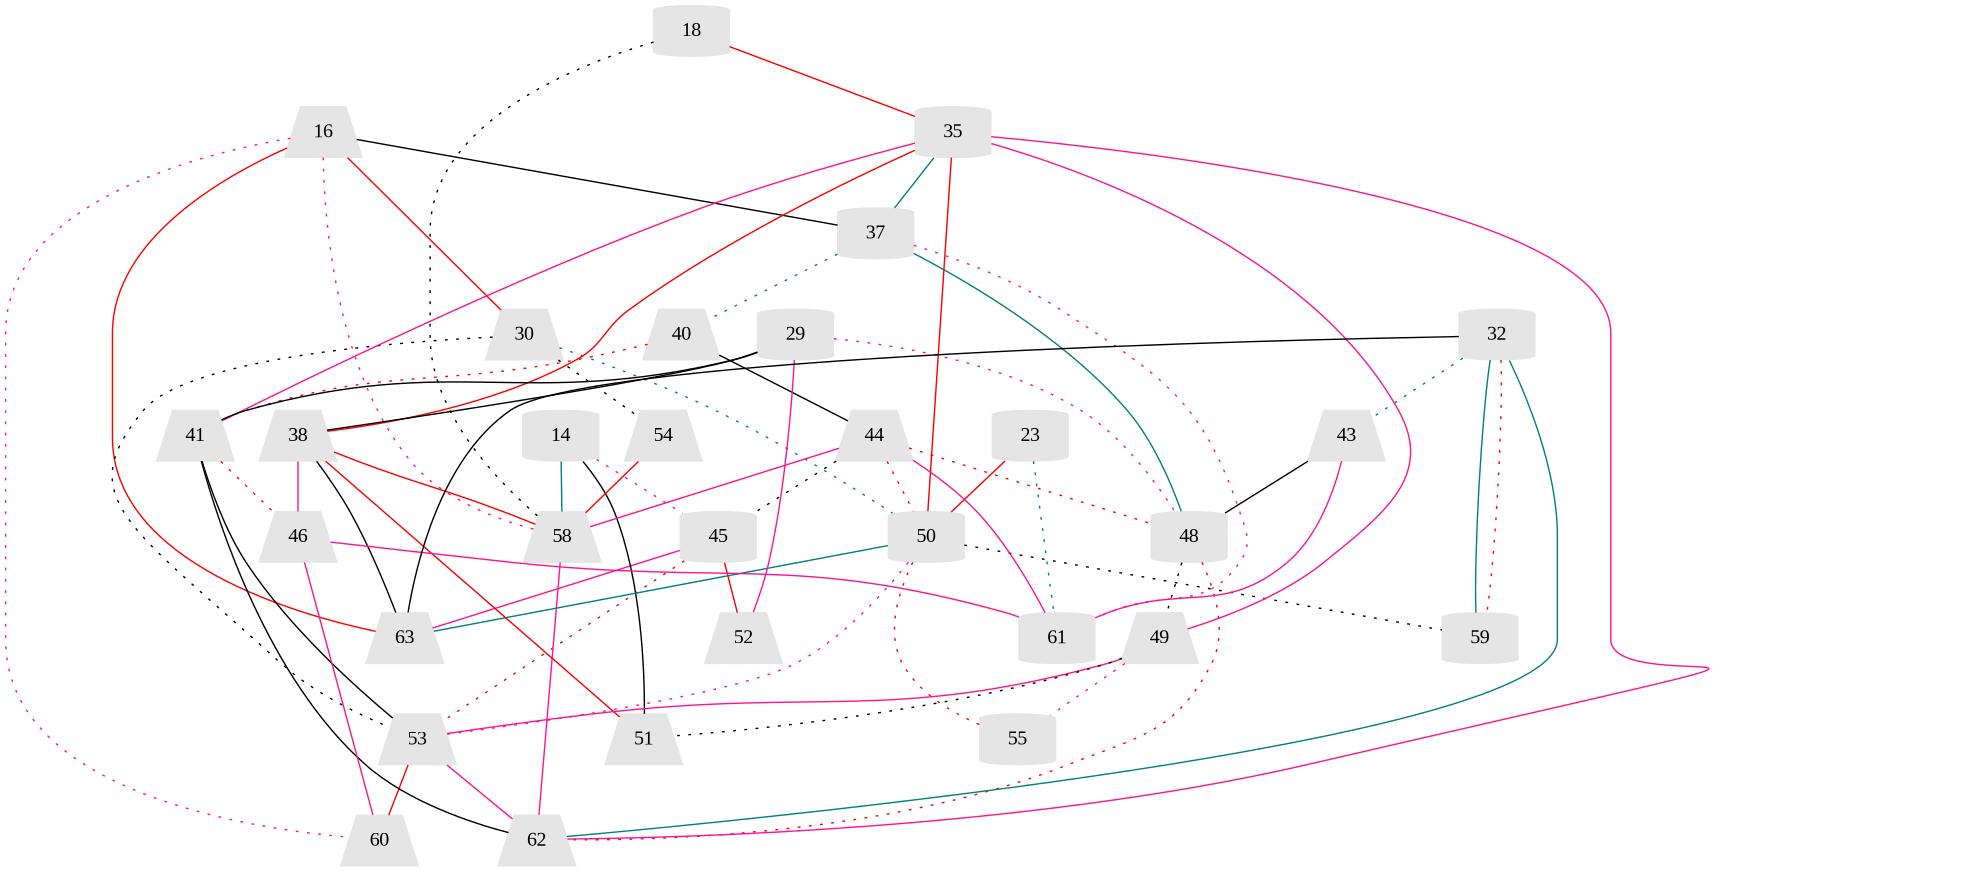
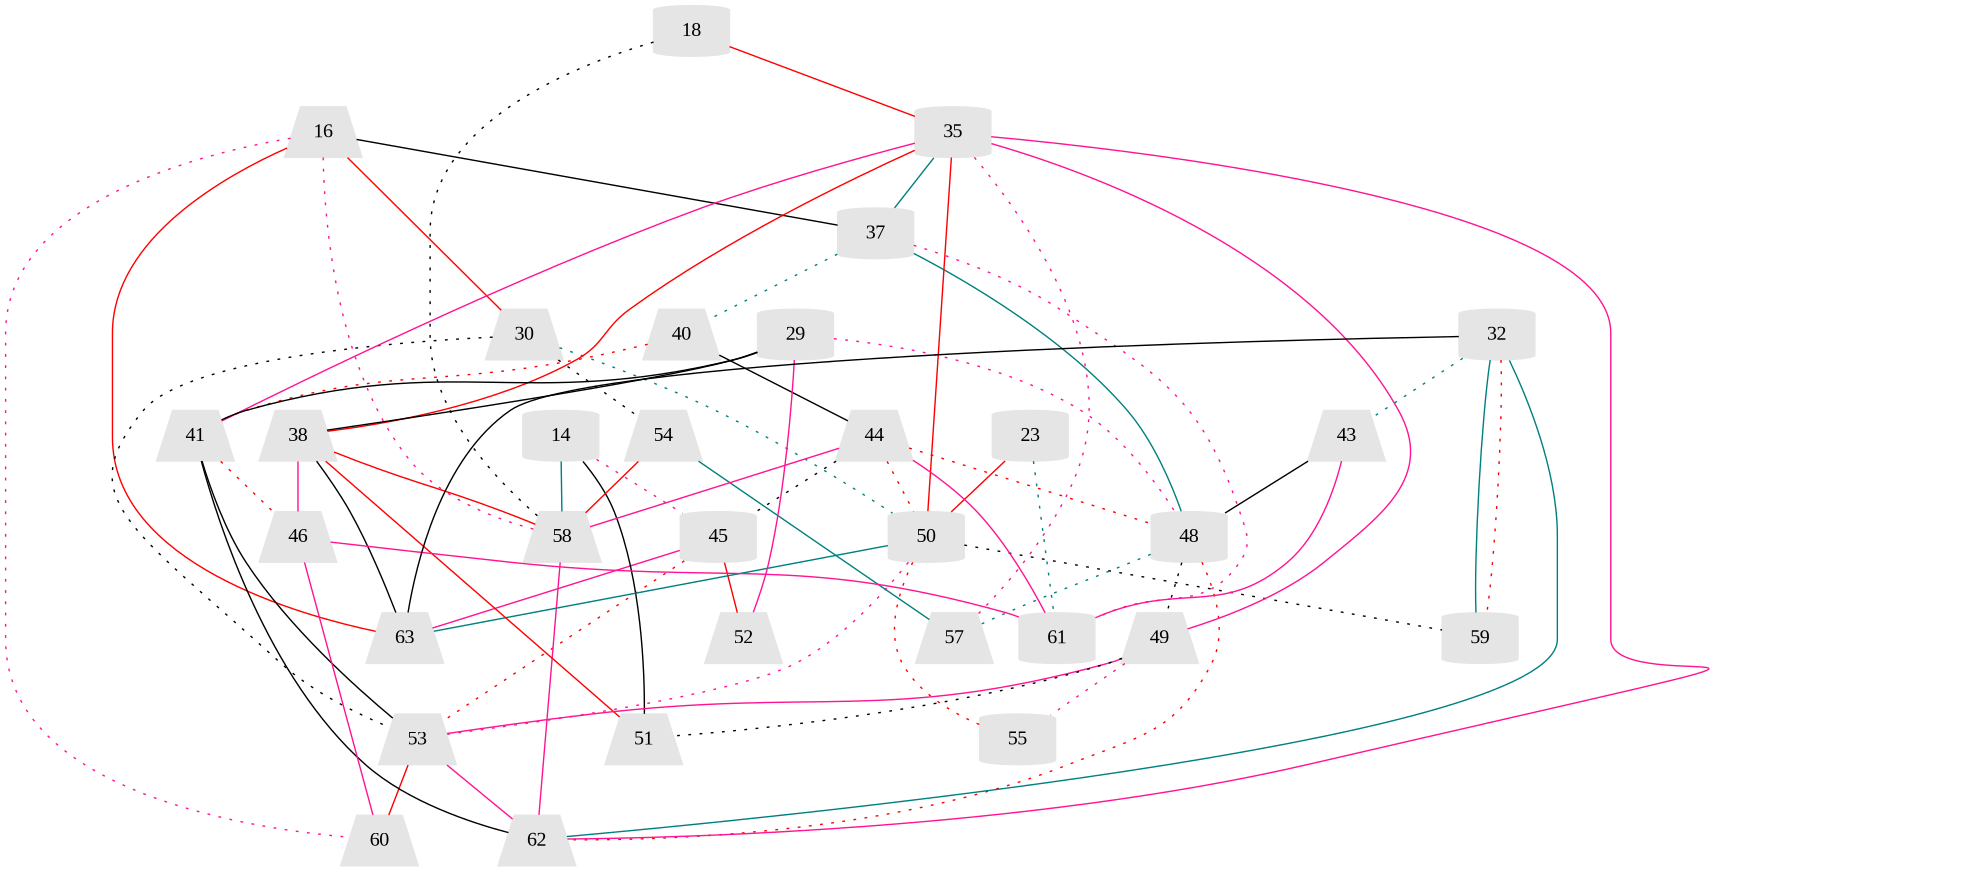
node "57": added
